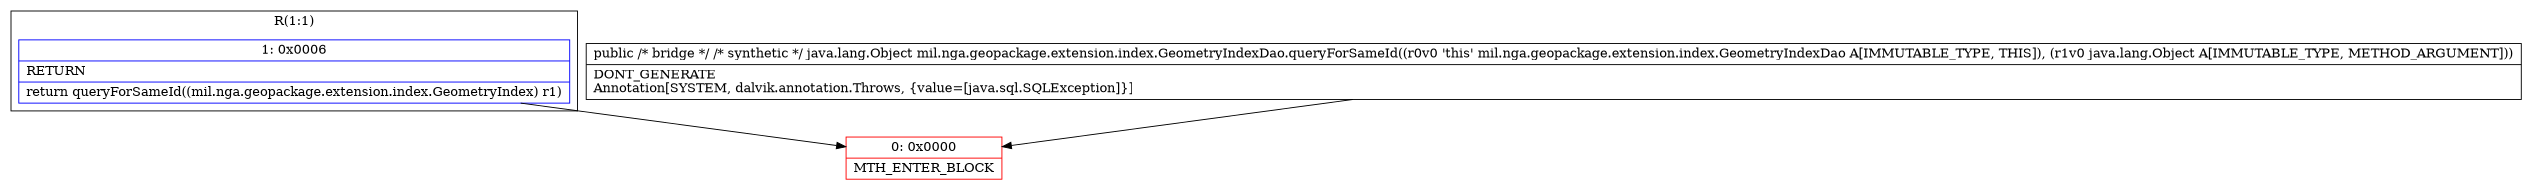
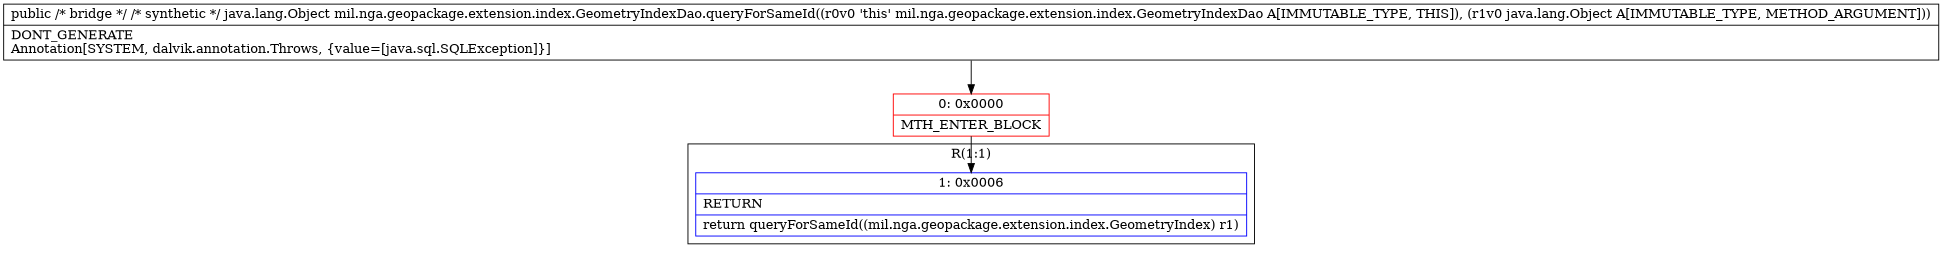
edge "1: 0x0006" -> "0: 0x0000": reversed
